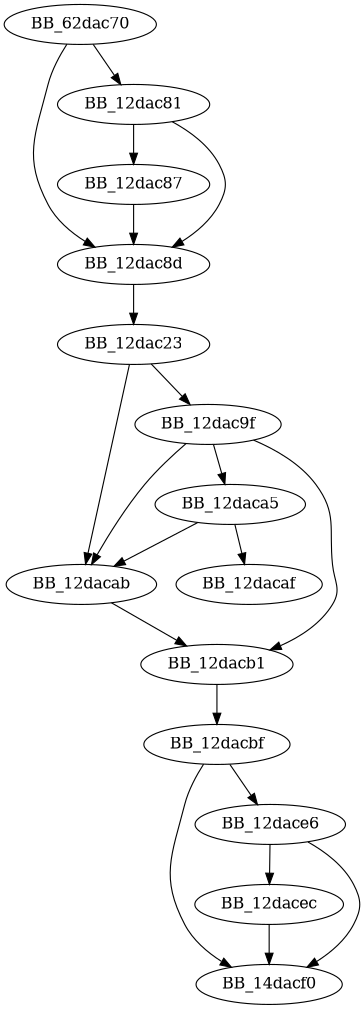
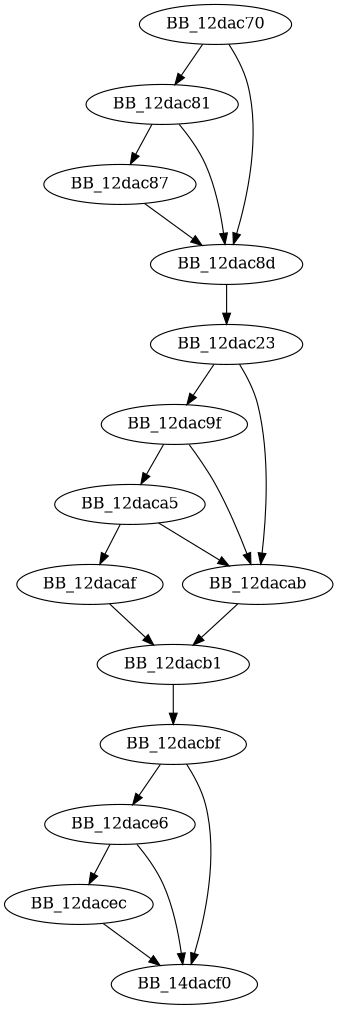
node "BB_62dac70": label "BB_62dac70" -> "BB_12dac70"
edge "BB_12dac9f" -> "BB_12dacb1": now "BB_12dacaf" -> "BB_12dacb1"
